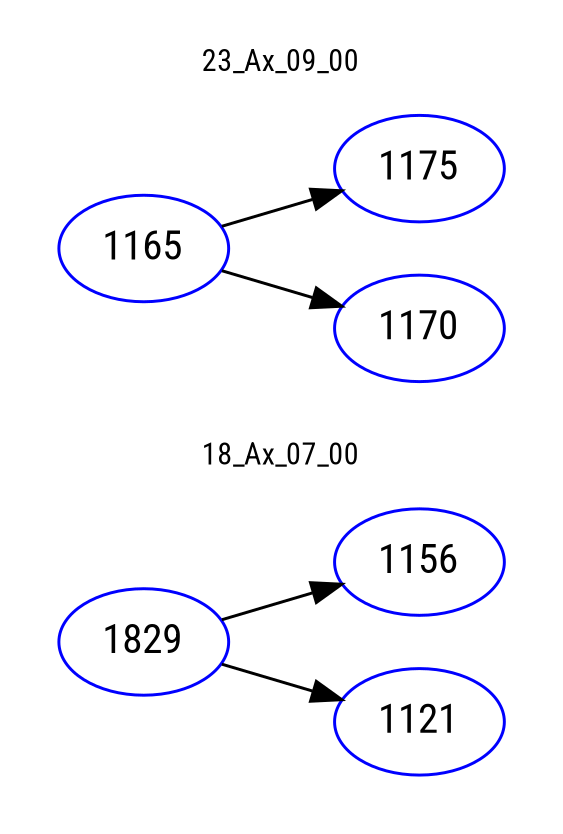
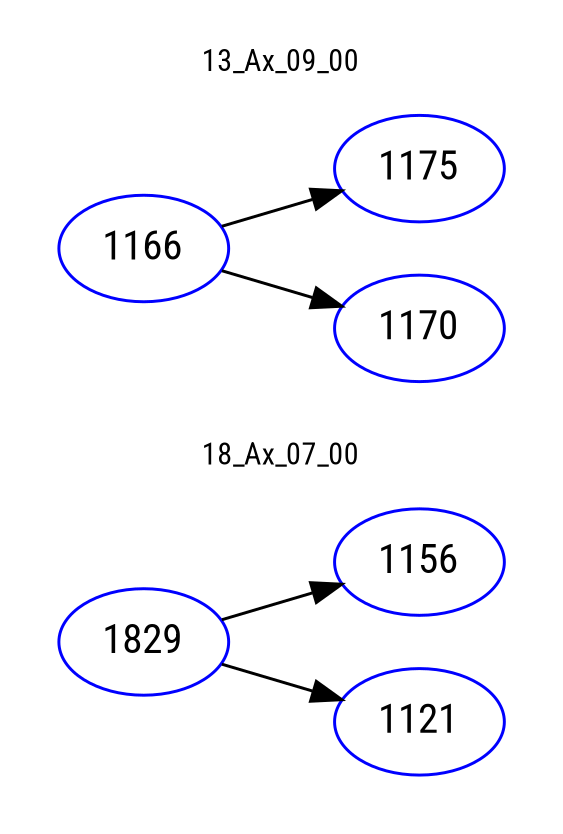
cluster "23_Ax_09_00": label "23_Ax_09_00" -> "13_Ax_09_00"
node "1165": label "1165" -> "1166"
